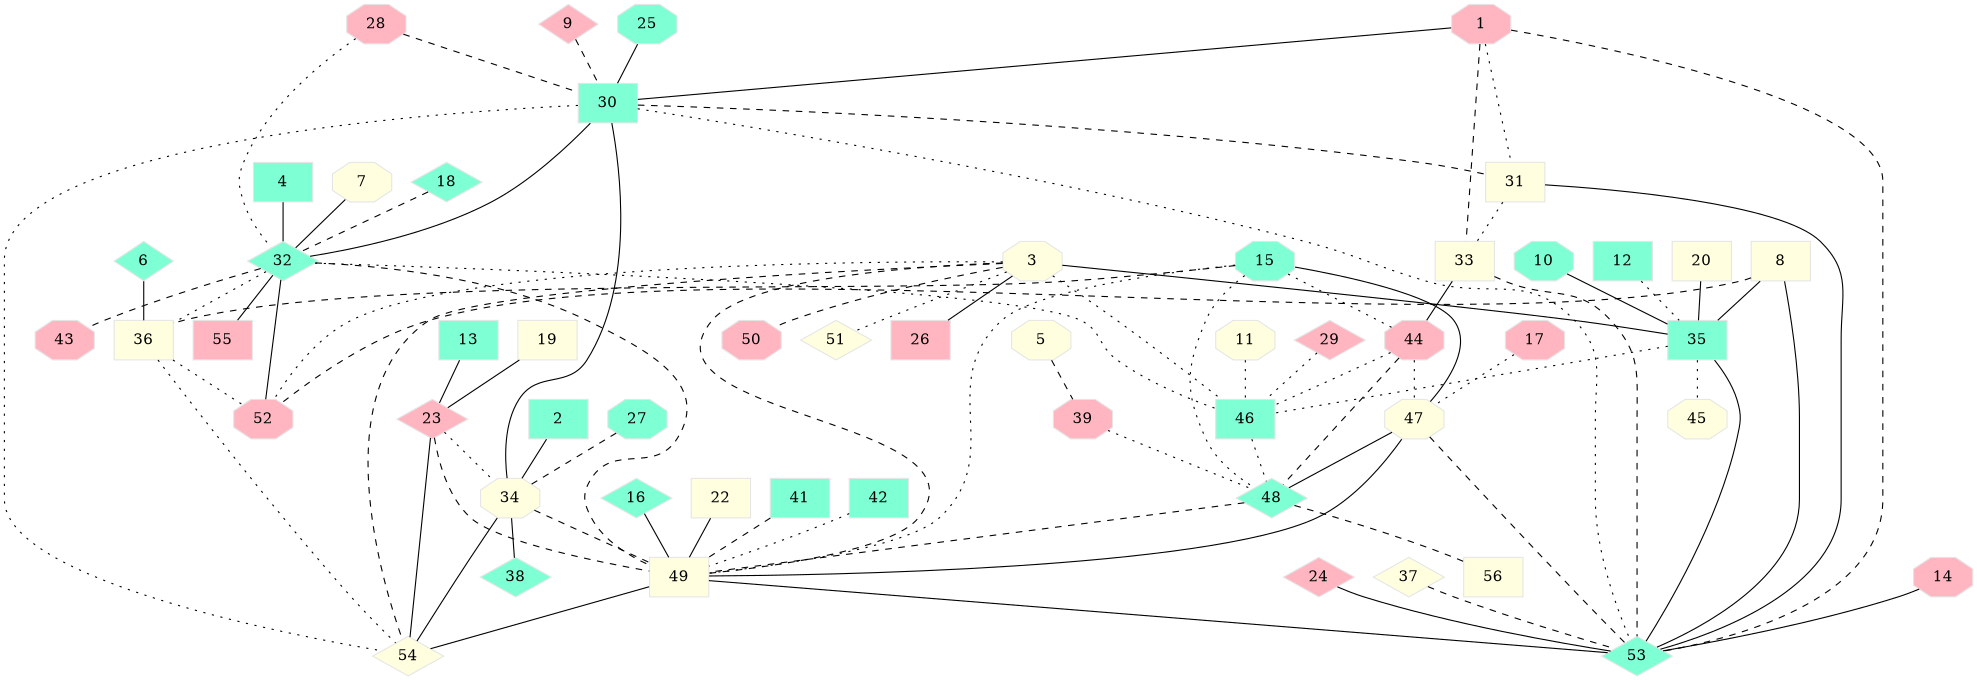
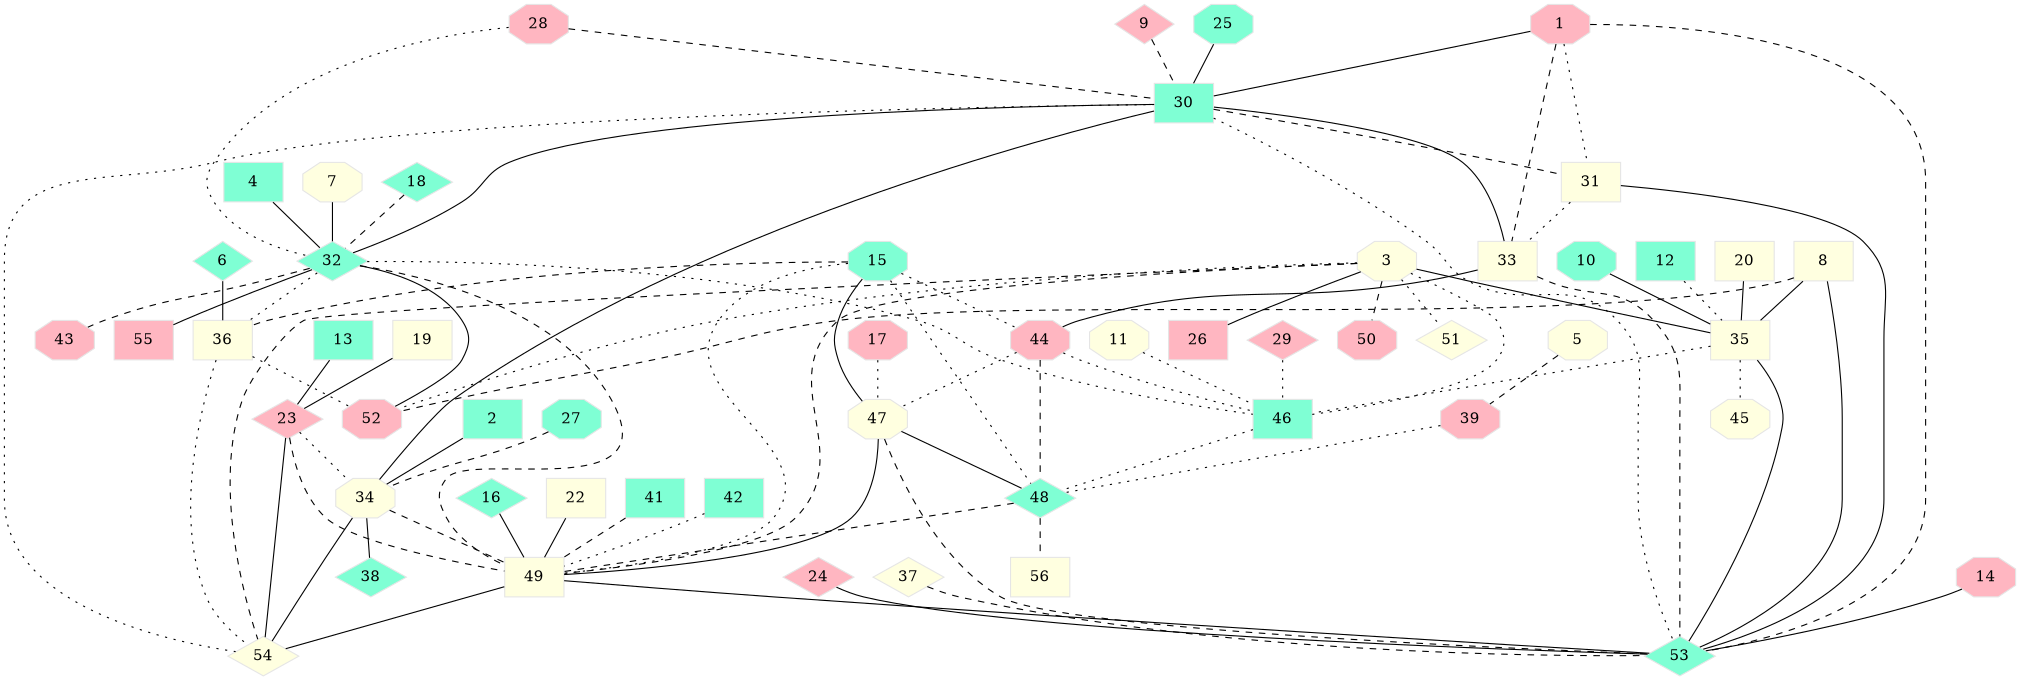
edge "30" -- "33": added
node "35": fillcolor aquamarine -> lightyellow
